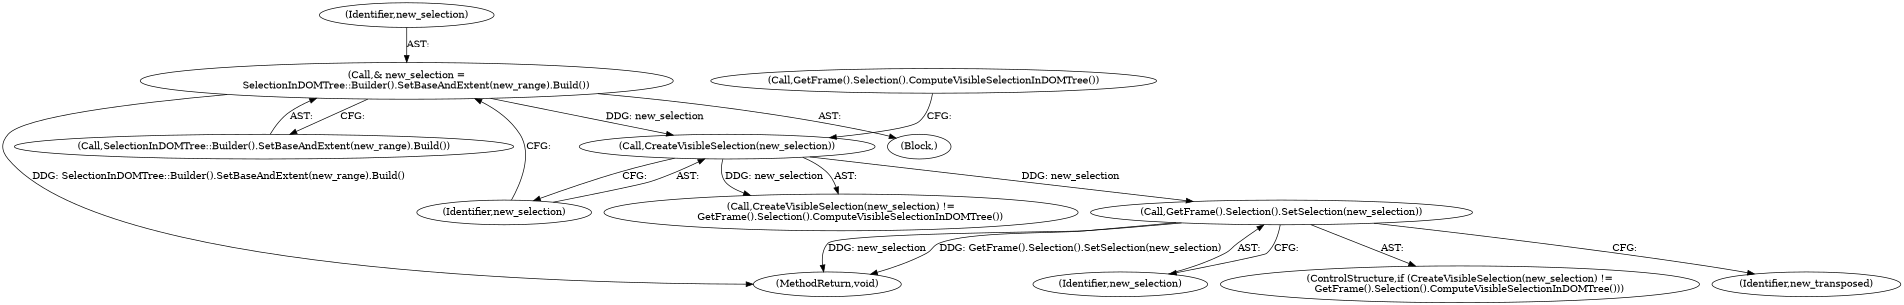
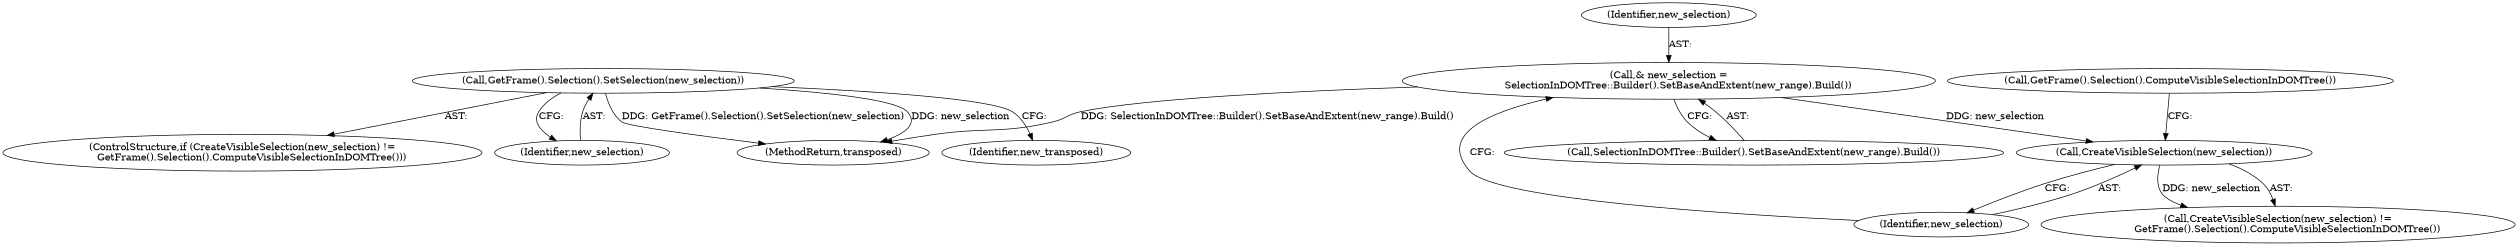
node "(Block,)": removed
edge "(Call,CreateVisibleSelection(new_selection))" -> "(Call,GetFrame().Selection().SetSelection(new_selection))": removed, label "DDG: new_selection"
node "(MethodReturn,void)": label "(MethodReturn,void)" -> "(MethodReturn,transposed)"
